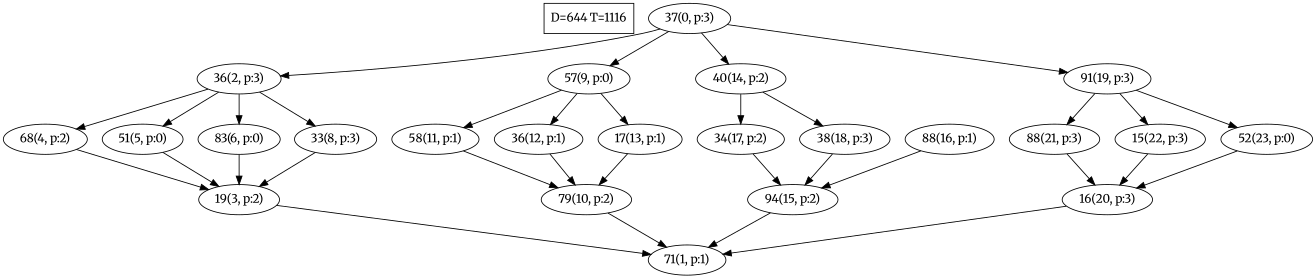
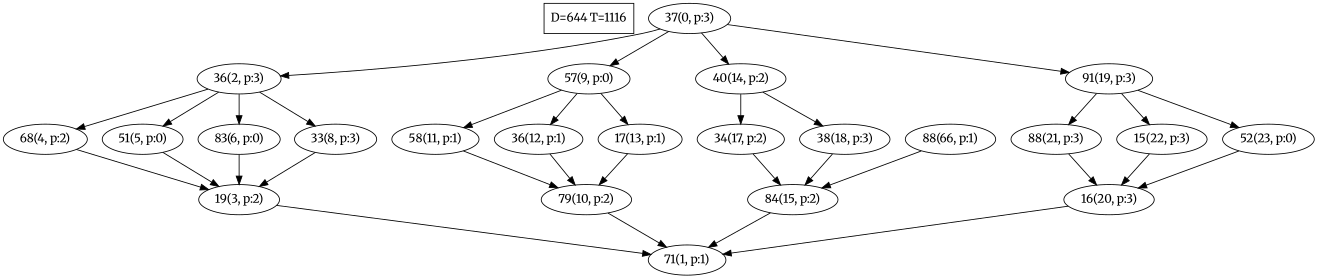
node "88(16, p:1)": label "88(16, p:1)" -> "88(66, p:1)"
node "94(15, p:2)": label "94(15, p:2)" -> "84(15, p:2)"
